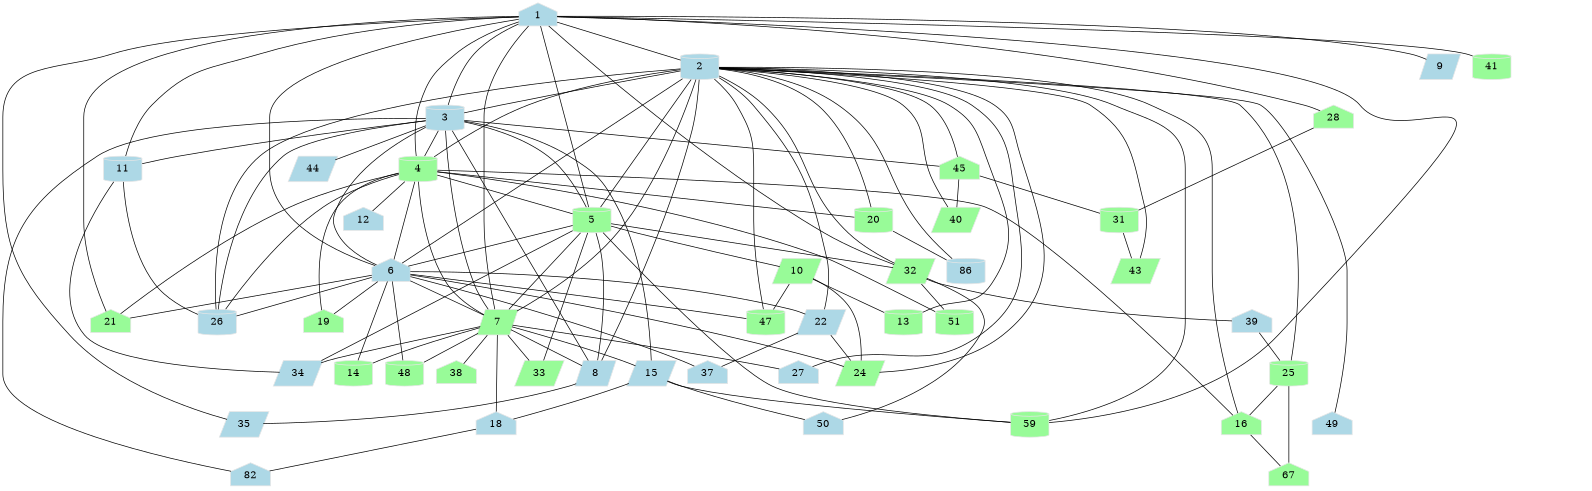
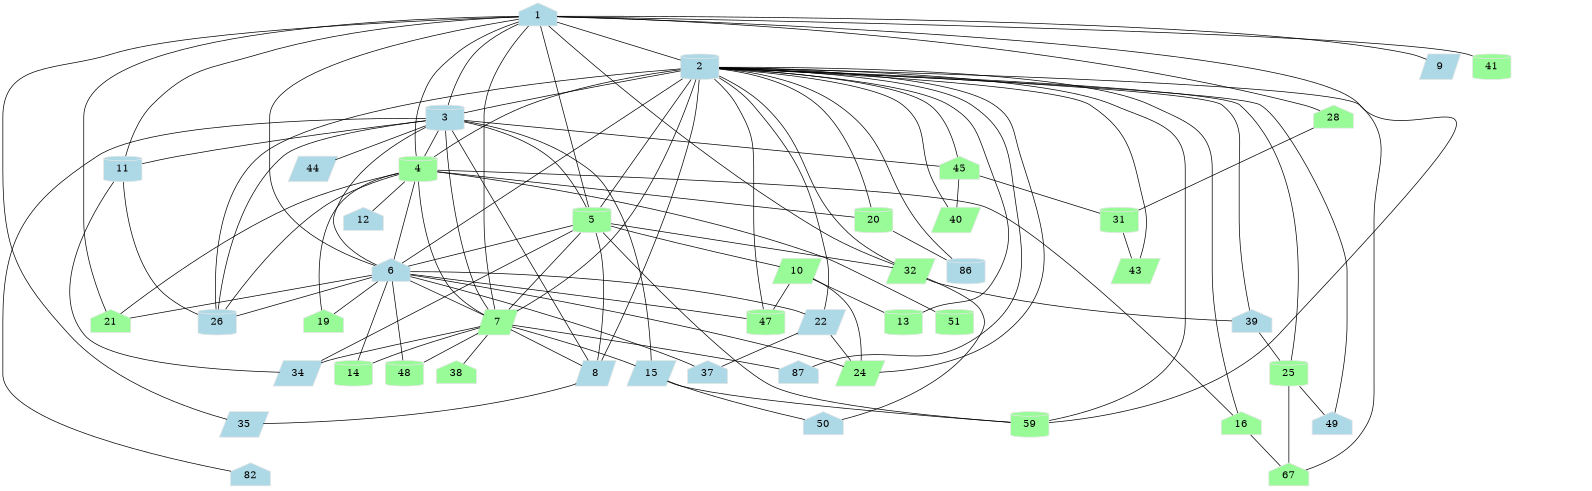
edge "2" -- "67": added
edge "2" -- "39": added
edge "4" -- "5": removed
edge "32" -- "51": removed
node "33": removed
node "27": label "27" -> "87"
edge "25" -- "16": now "25" -- "49"
node "18": removed
